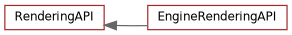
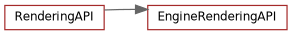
edge "EngineRenderingAPI" -> "RenderingAPI": reversed
